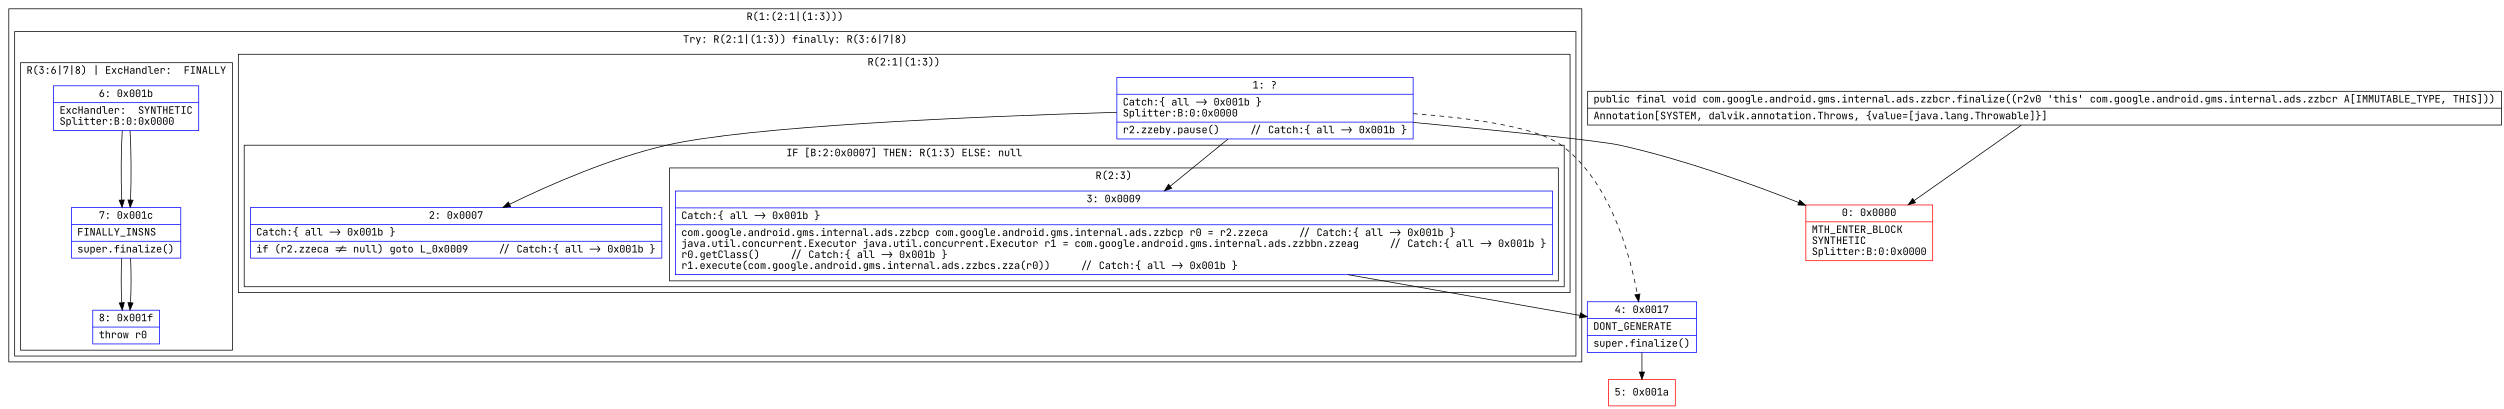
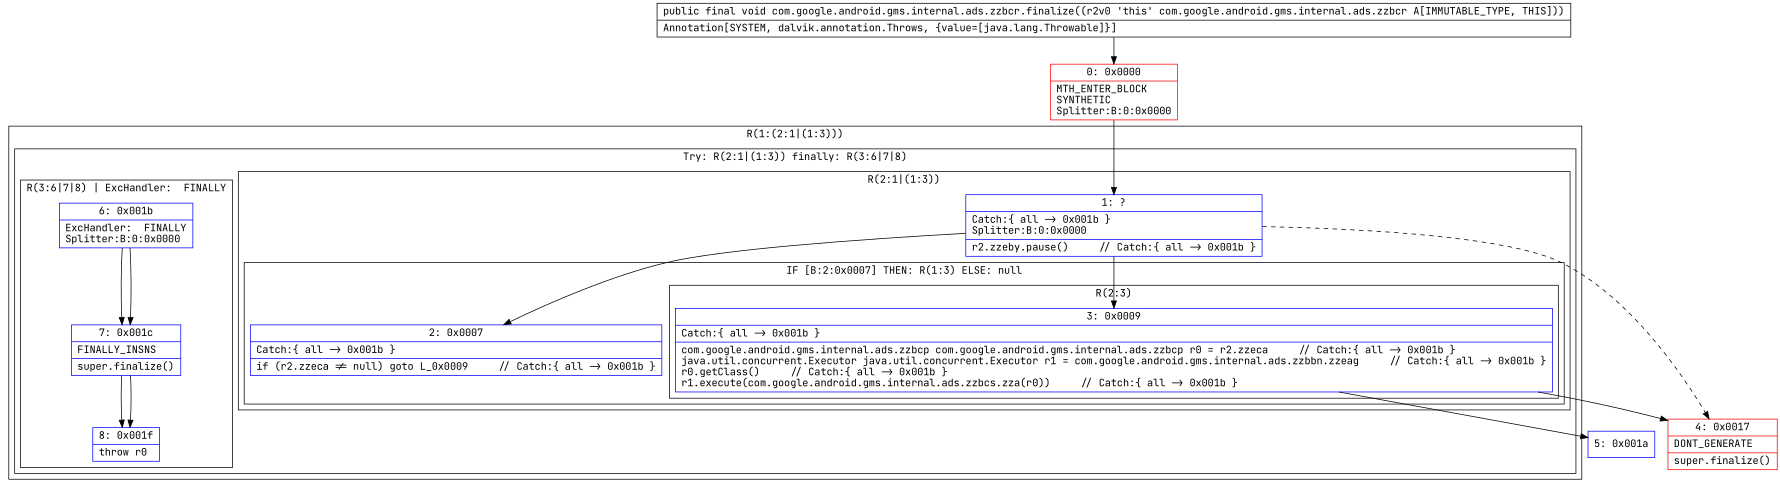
node "6: 0x001b": text "ExcHandler:  SYNTHETIC" -> "ExcHandler:  FINALLY"
edge "1: ?" -> "0: 0x0000": reversed
node "4: 0x0017": color blue -> red
edge "4: 0x0017" -> "5: 0x001a": now "3: 0x0009" -> "5: 0x001a"
node "5: 0x001a": color red -> blue
